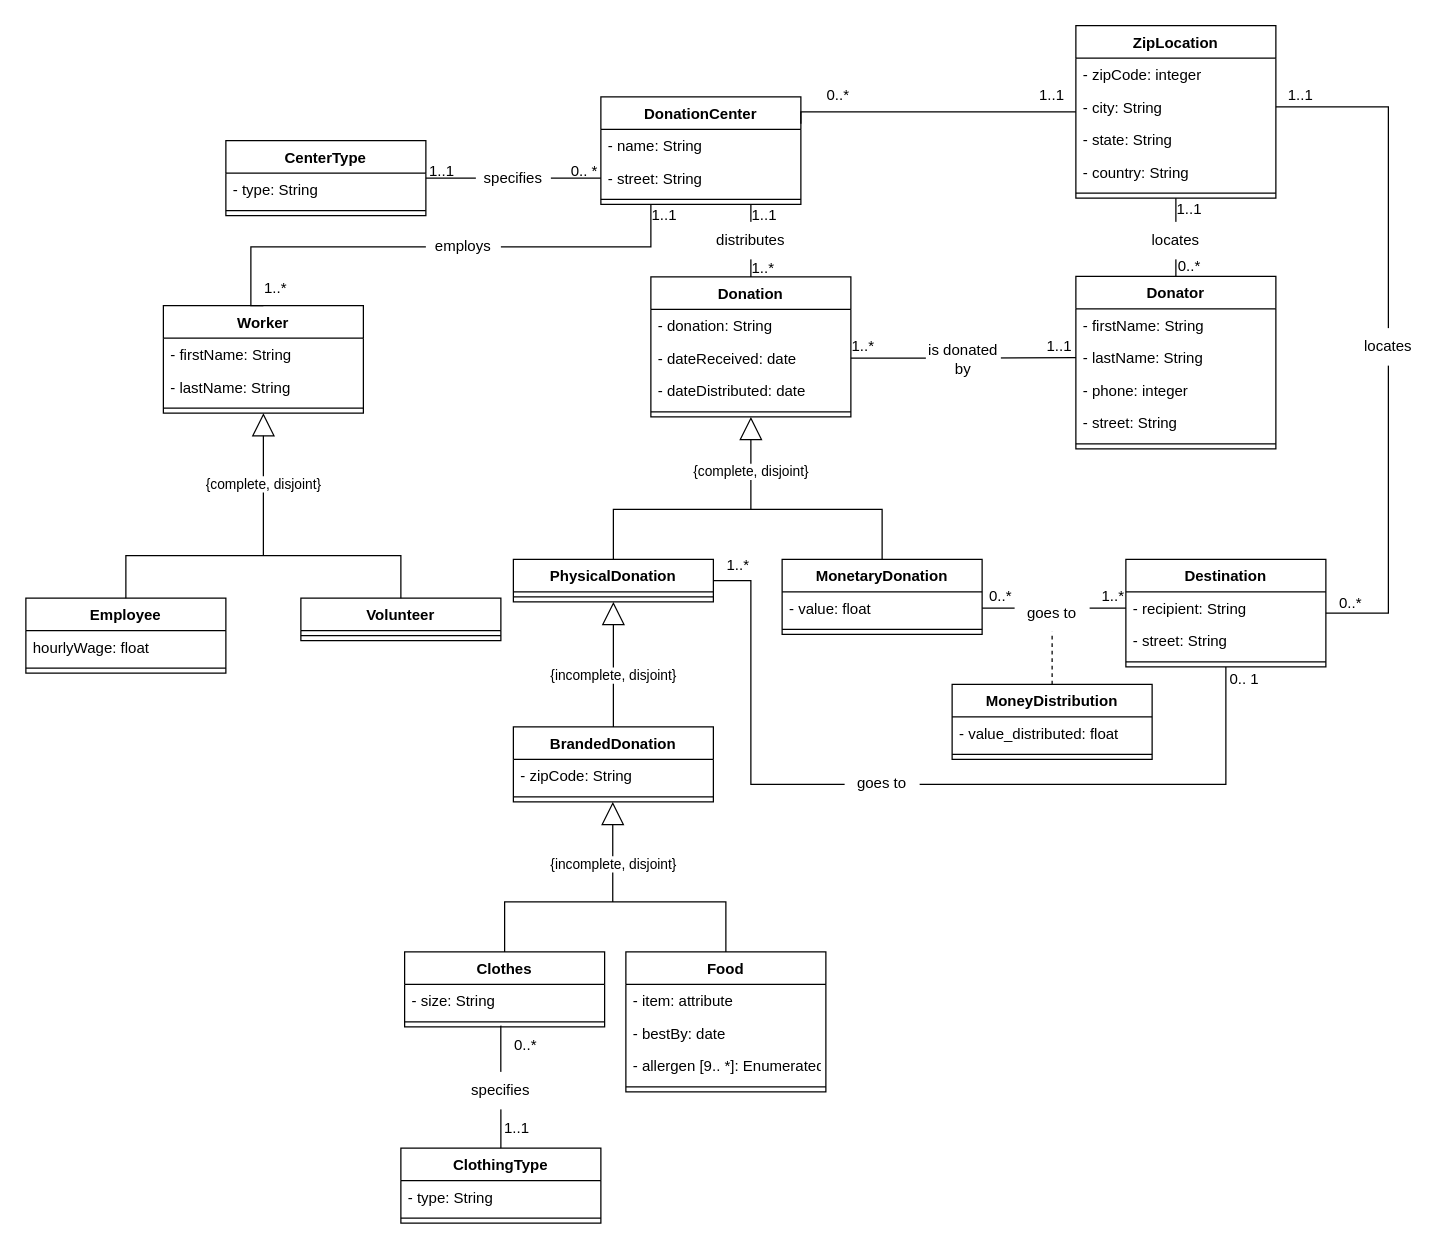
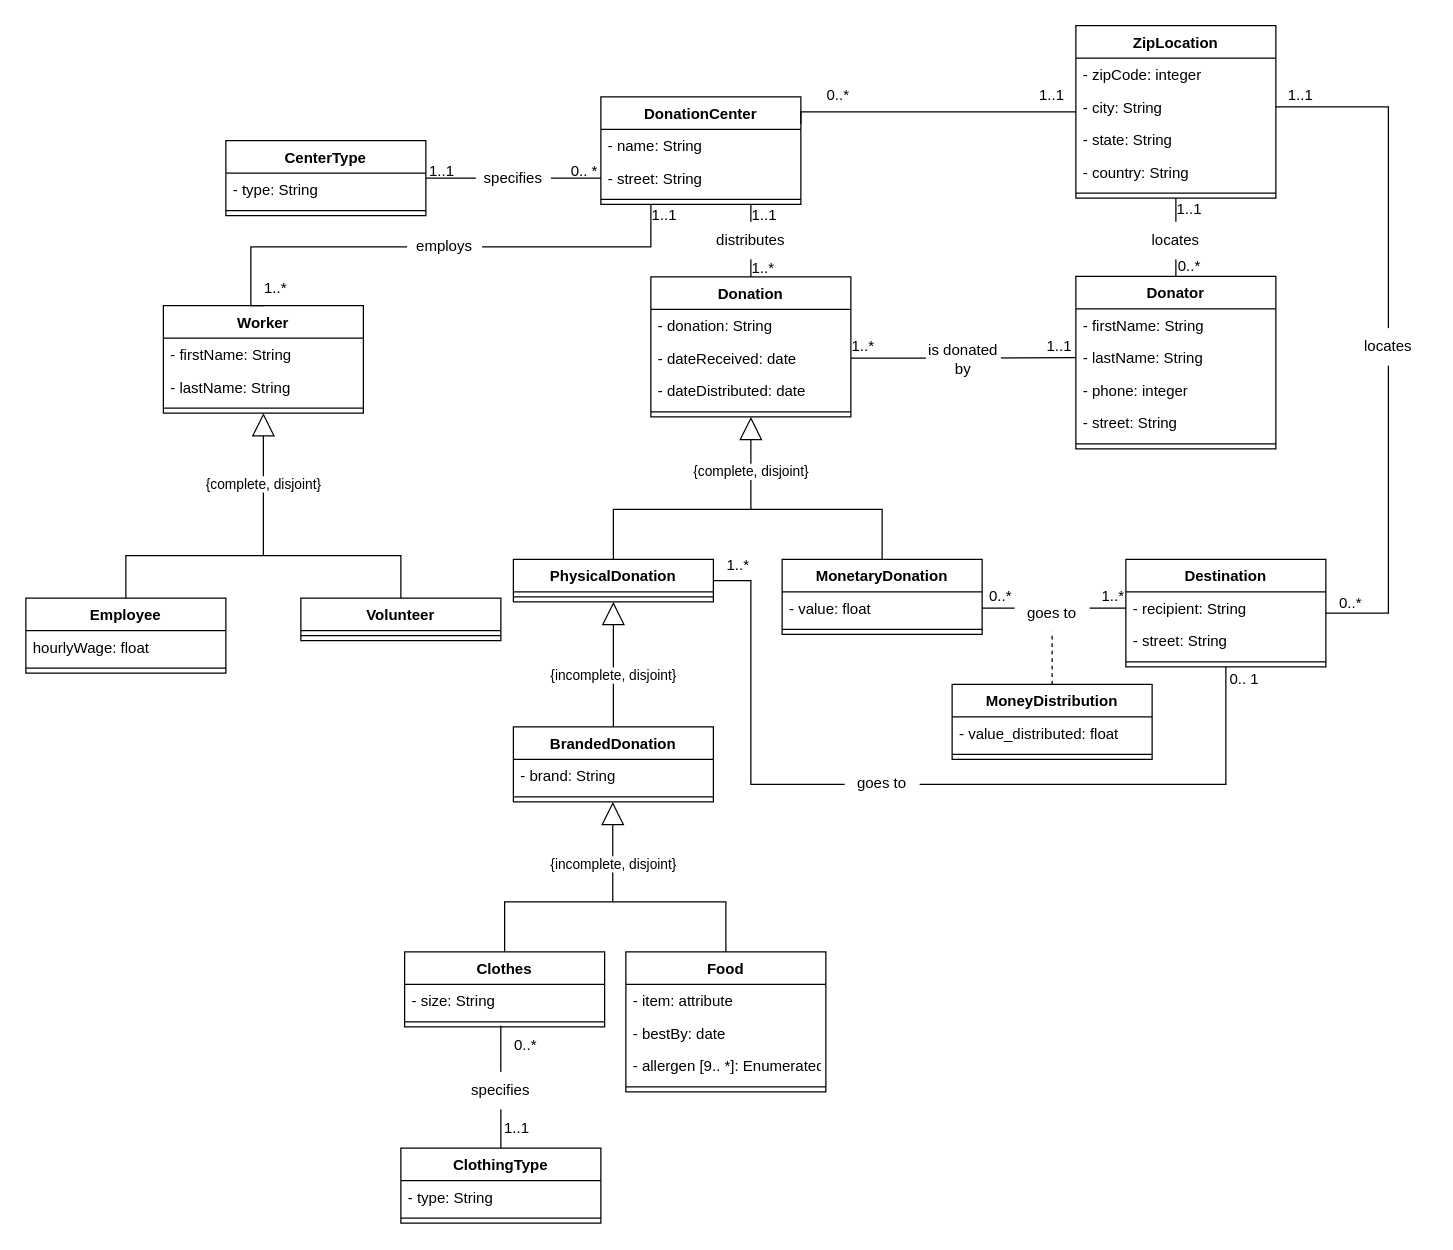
node "employs": moved (463, 247) -> (444, 247)
node "- zipCode: String": label "- zipCode: String" -> "- brand: String"
